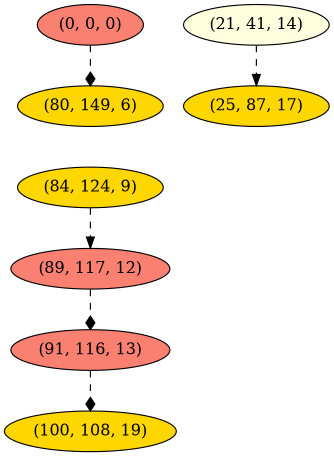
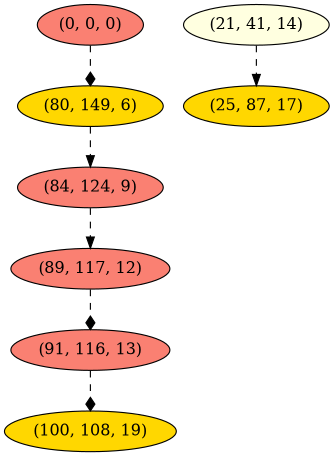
edge "(80, 149, 6)" -> "(84, 124, 9)": added
node "(84, 124, 9)": fillcolor gold -> salmon
